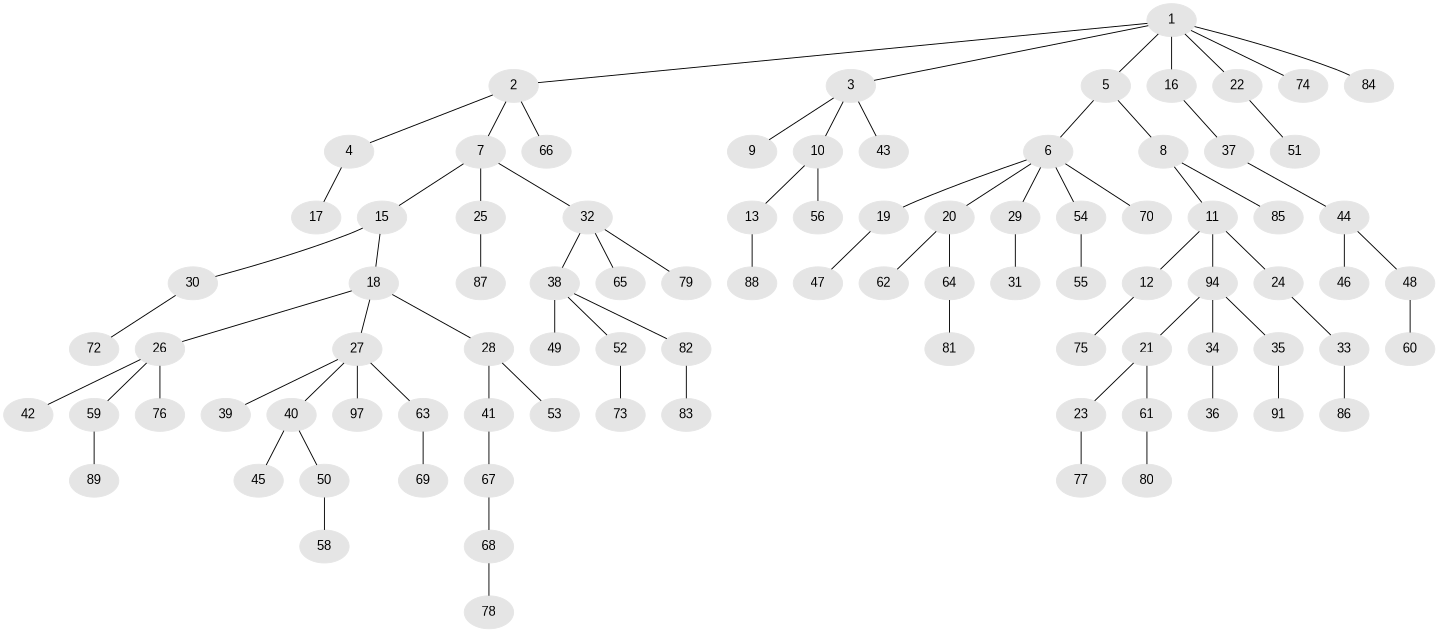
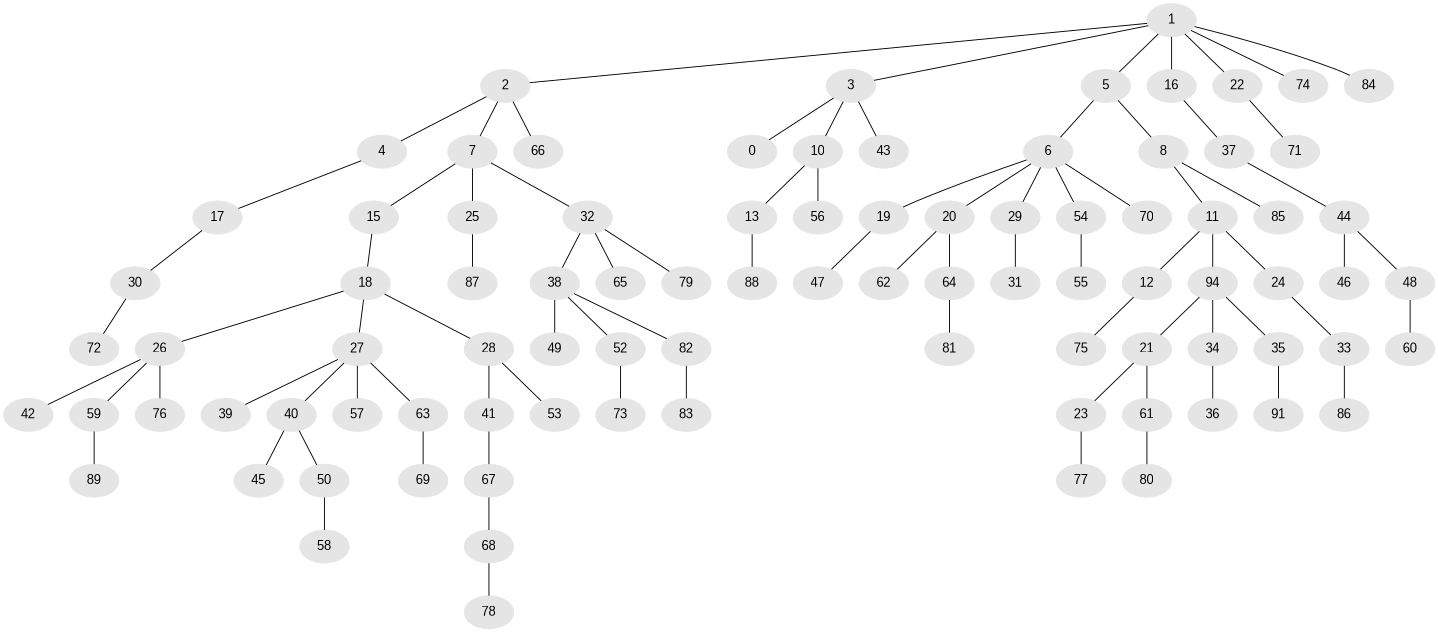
node "9": label "9" -> "0"
node "51": label "51" -> "71"
edge "15" -- "30": now "17" -- "30"
node "97": label "97" -> "57"
